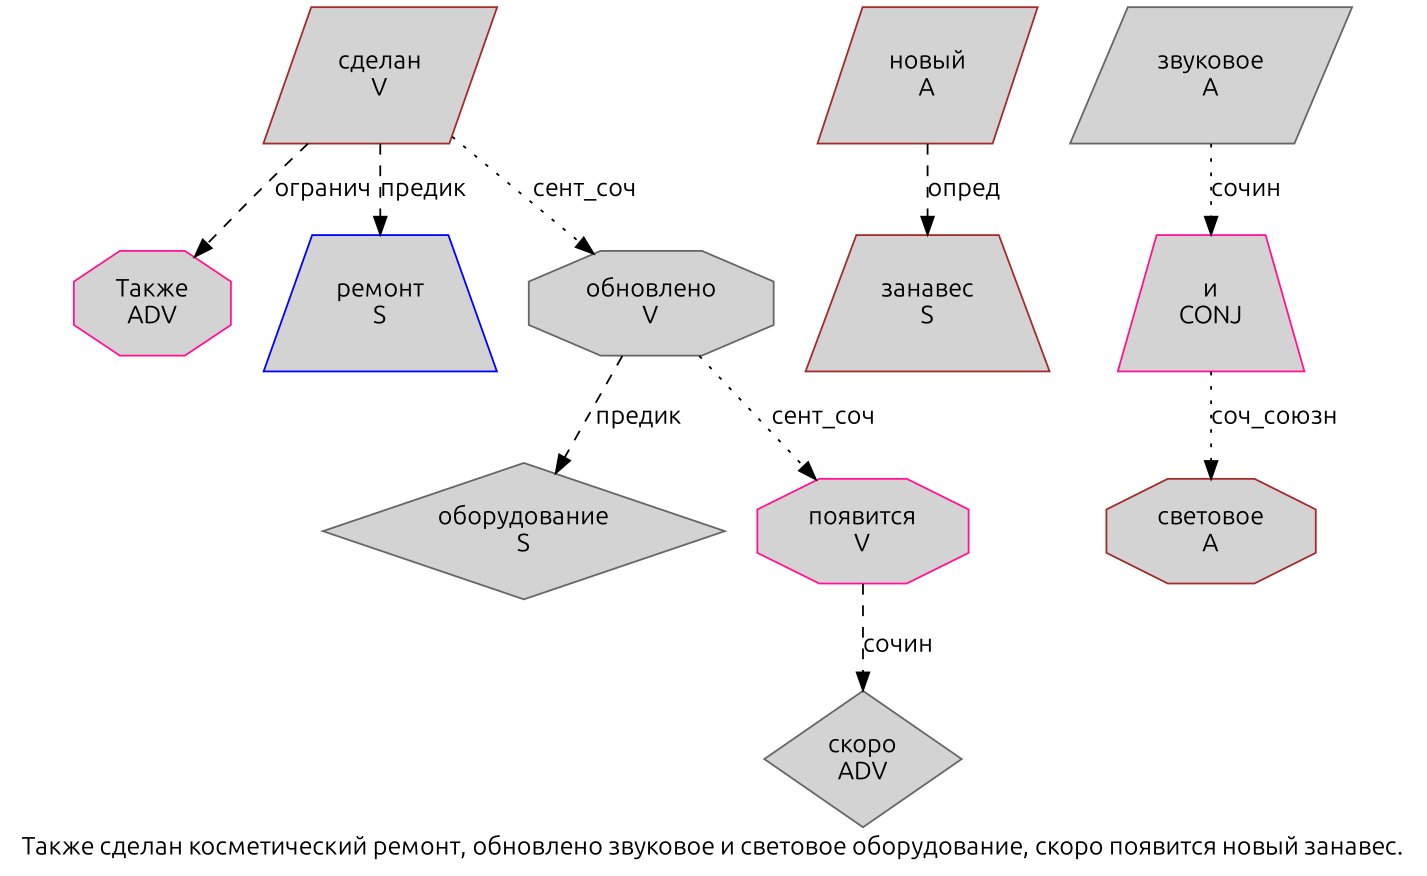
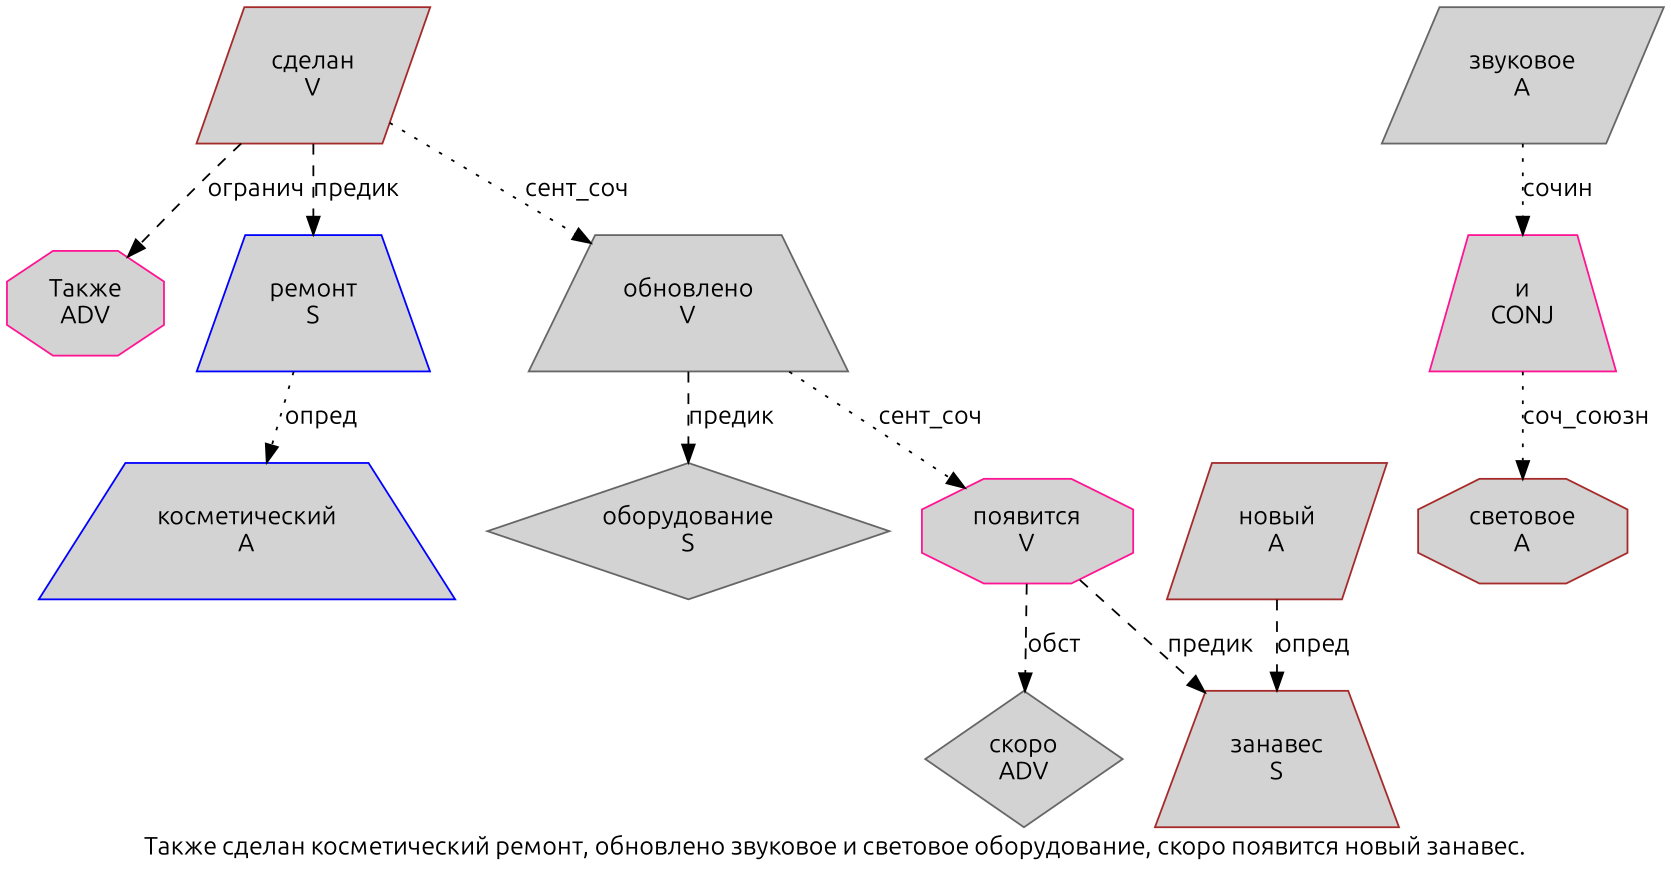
node "обновлено V": shape octagon -> trapezium
node "косметический A": added
edge "появится V" -> "занавес S": added, label "предик"
edge "появится V" -> "скоро ADV": label "сочин" -> "обст"
